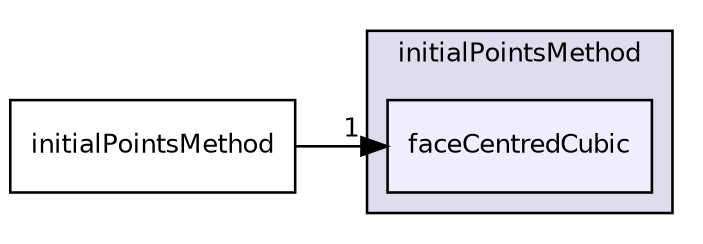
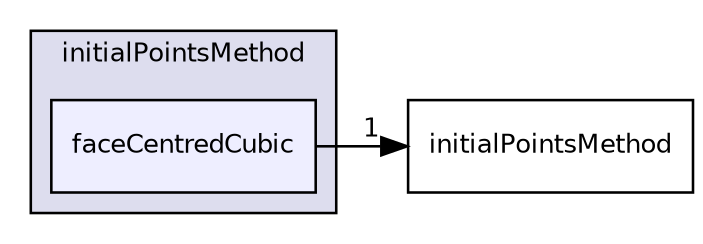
edge "initialPointsMethod" -> "faceCentredCubic": reversed
